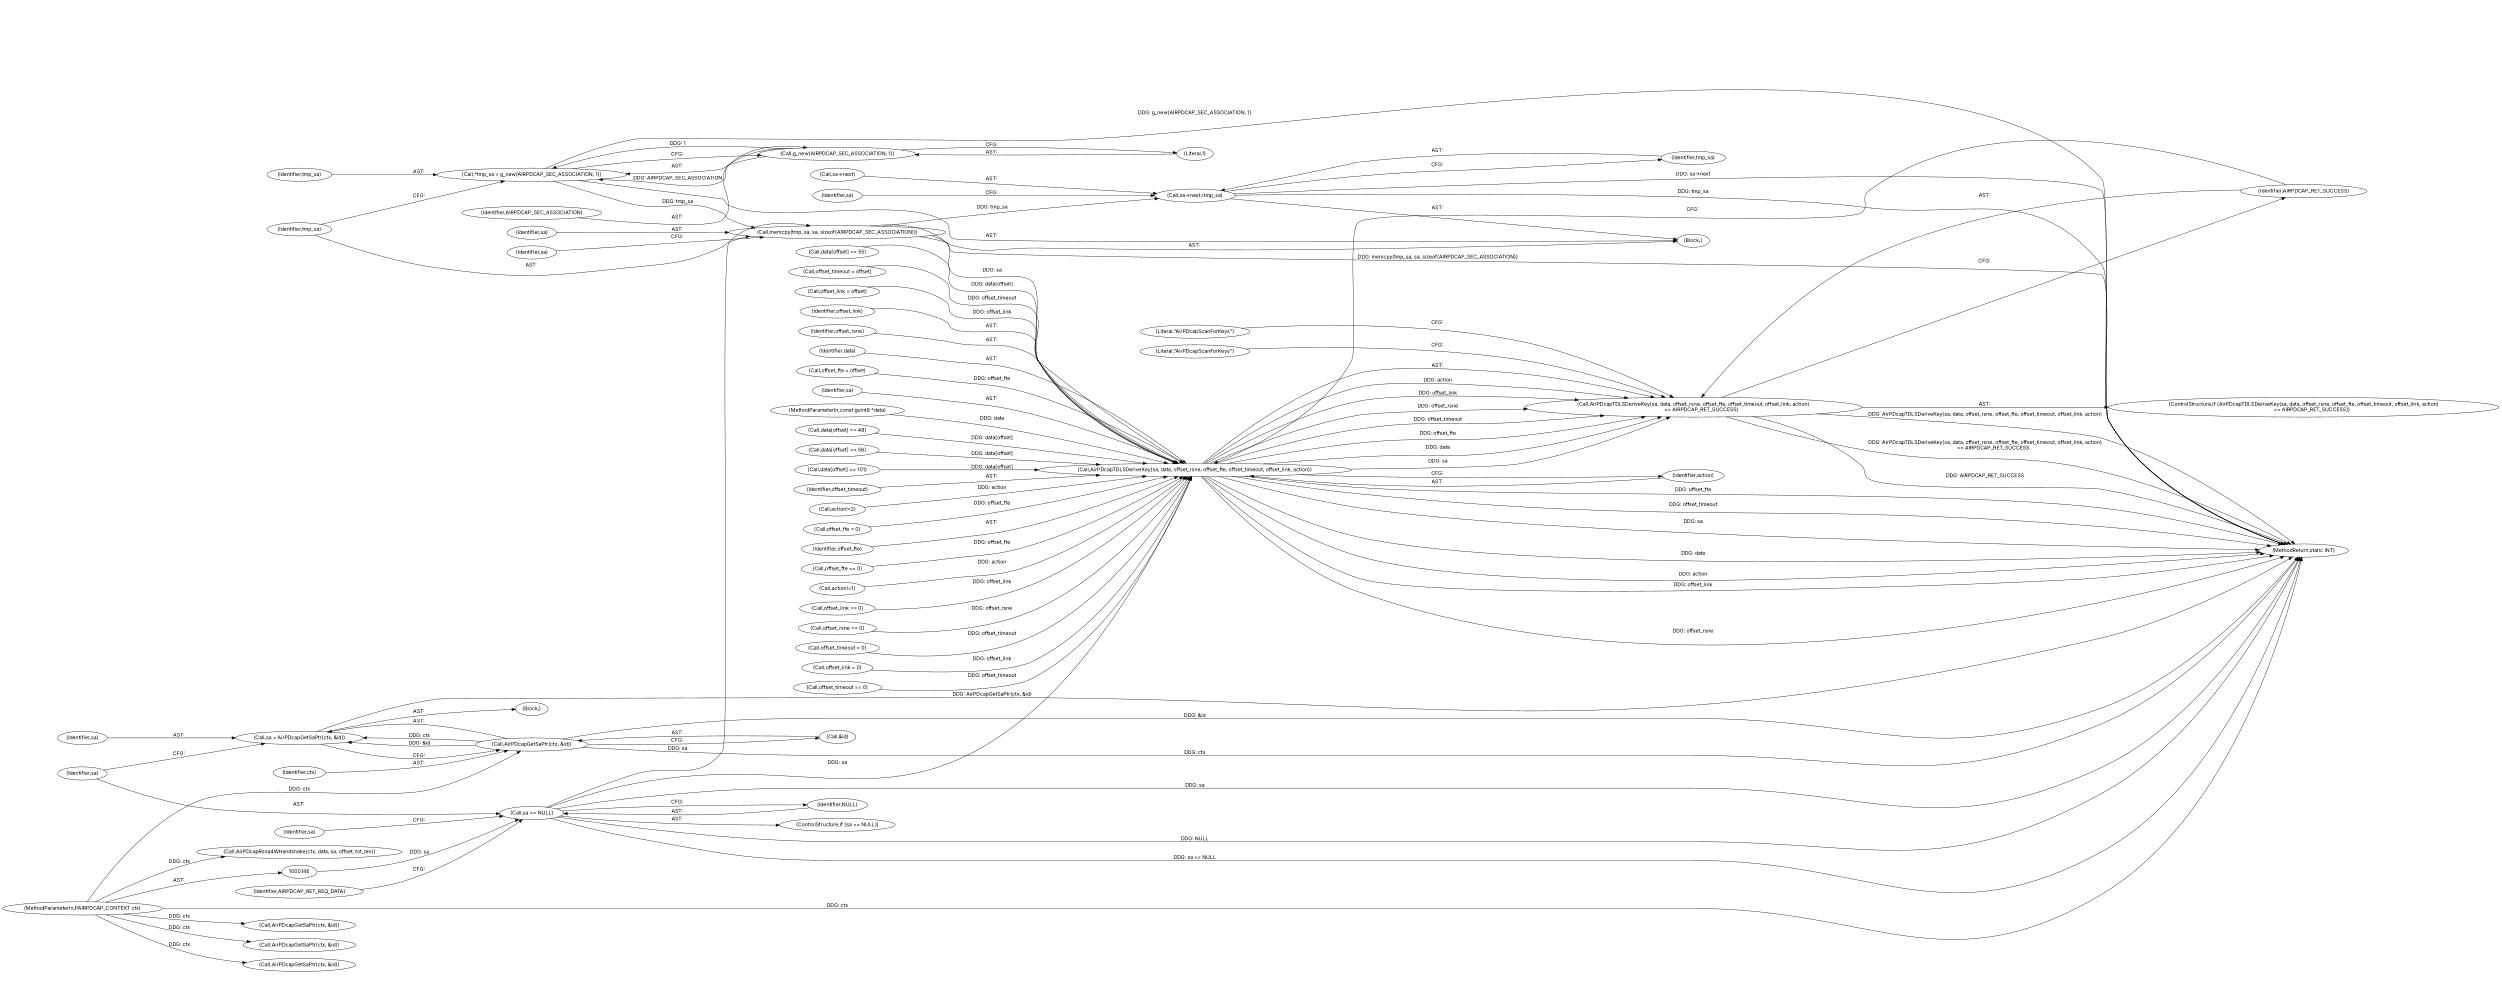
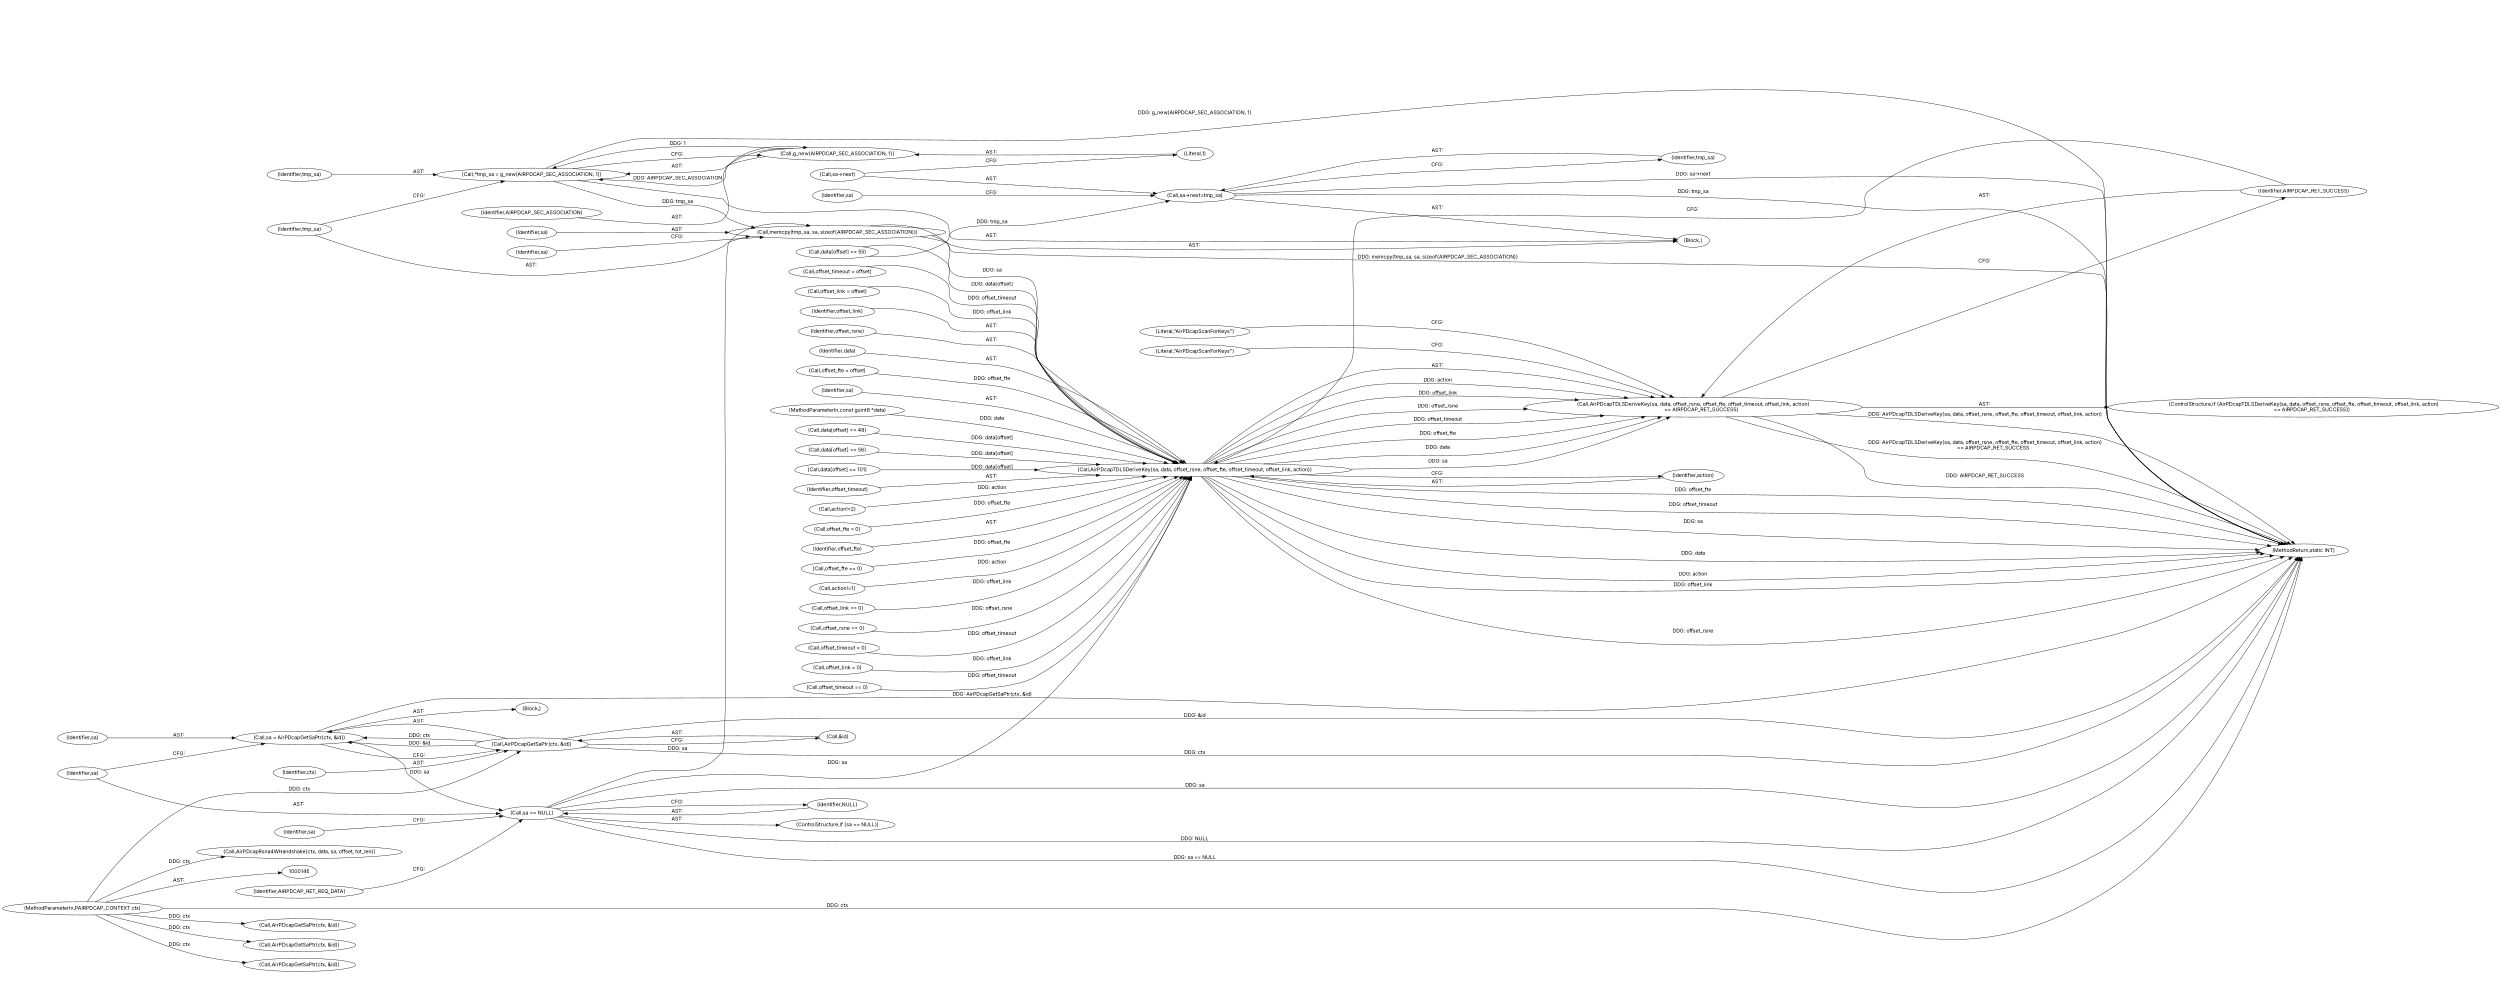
edge "(Call,g_new(AIRPDCAP_SEC_ASSOCIATION, 1))" -> "(Literal,1)": now "(Call,sa->next)" -> "(Literal,1)"
edge "(Call,memcpy(tmp_sa, sa, sizeof(AIRPDCAP_SEC_ASSOCIATION)))" -> "(Call,sa->next=tmp_sa)": now "(Call,data[offset] == 55)" -> "(Call,sa->next=tmp_sa)"
edge "1000146" -> "(Call,sa == NULL)": now "(Call,sa = AirPDcapGetSaPtr(ctx, &id))" -> "(Call,sa == NULL)"
